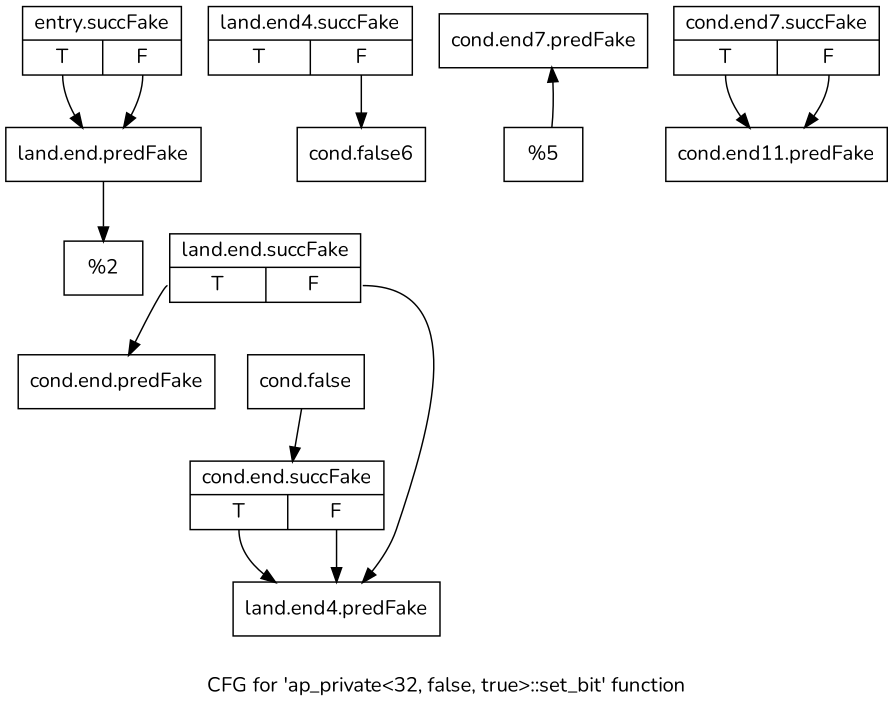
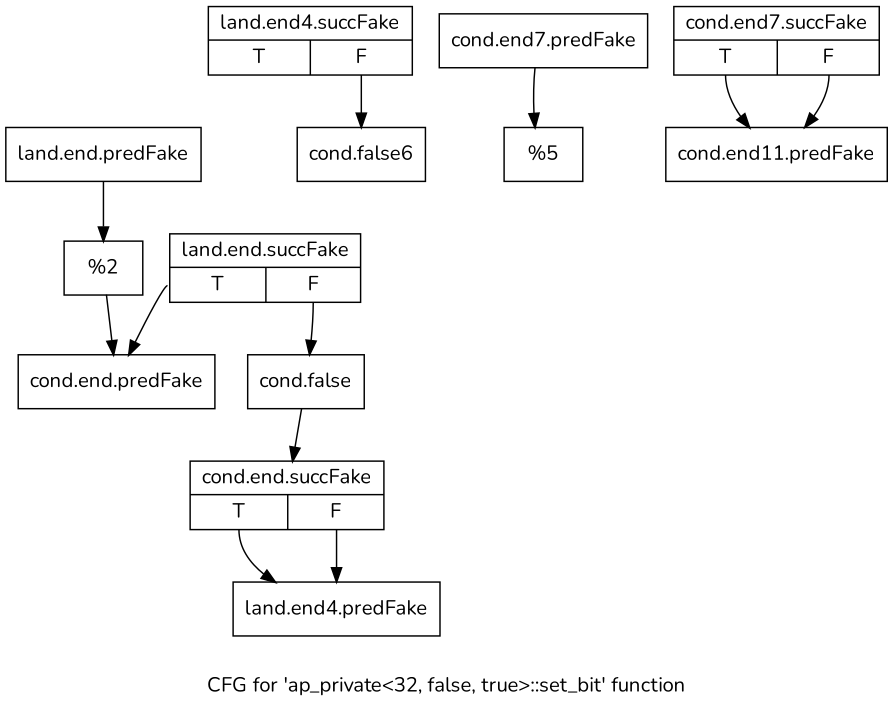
node "entry.succFake": removed
edge "%5" -> "cond.end7.predFake": reversed
edge "%2" -> "cond.end.predFake": added
edge "land.end.succFake" -> "land.end4.predFake": now "land.end.succFake" -> "cond.false"
